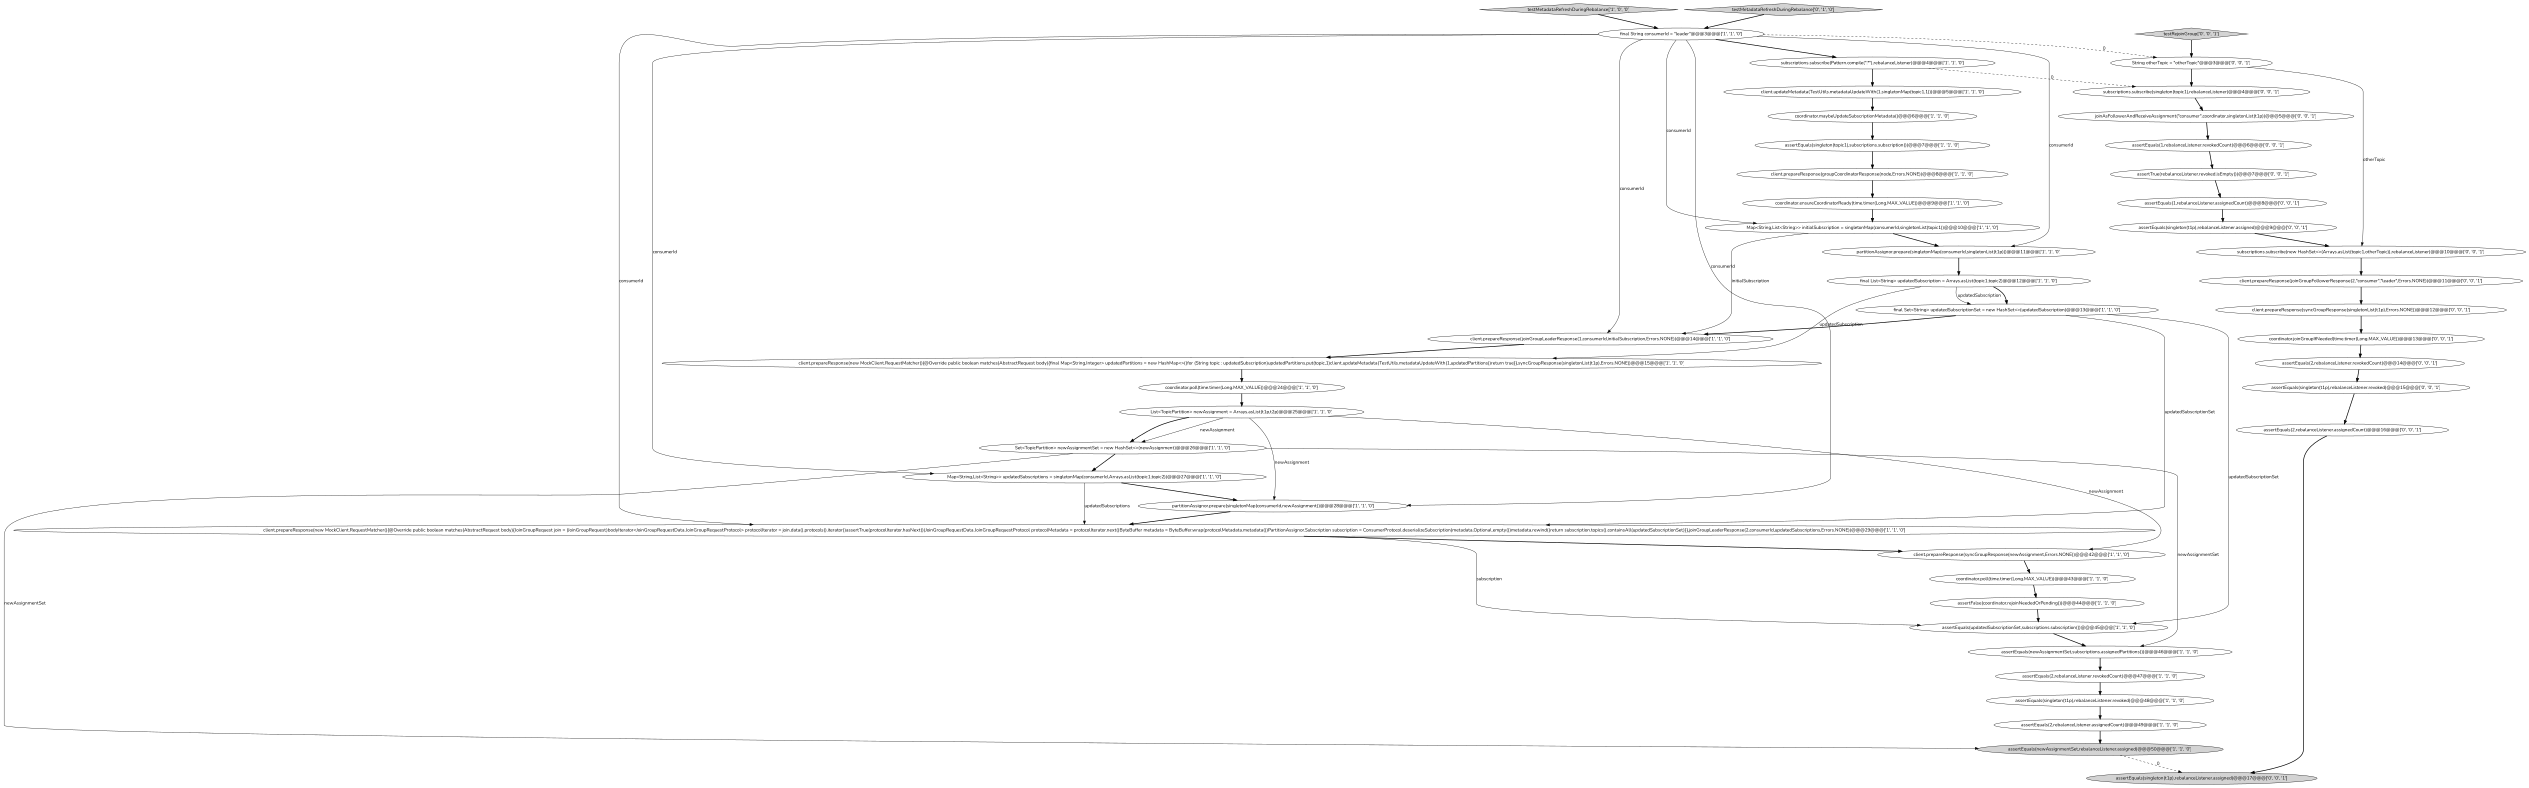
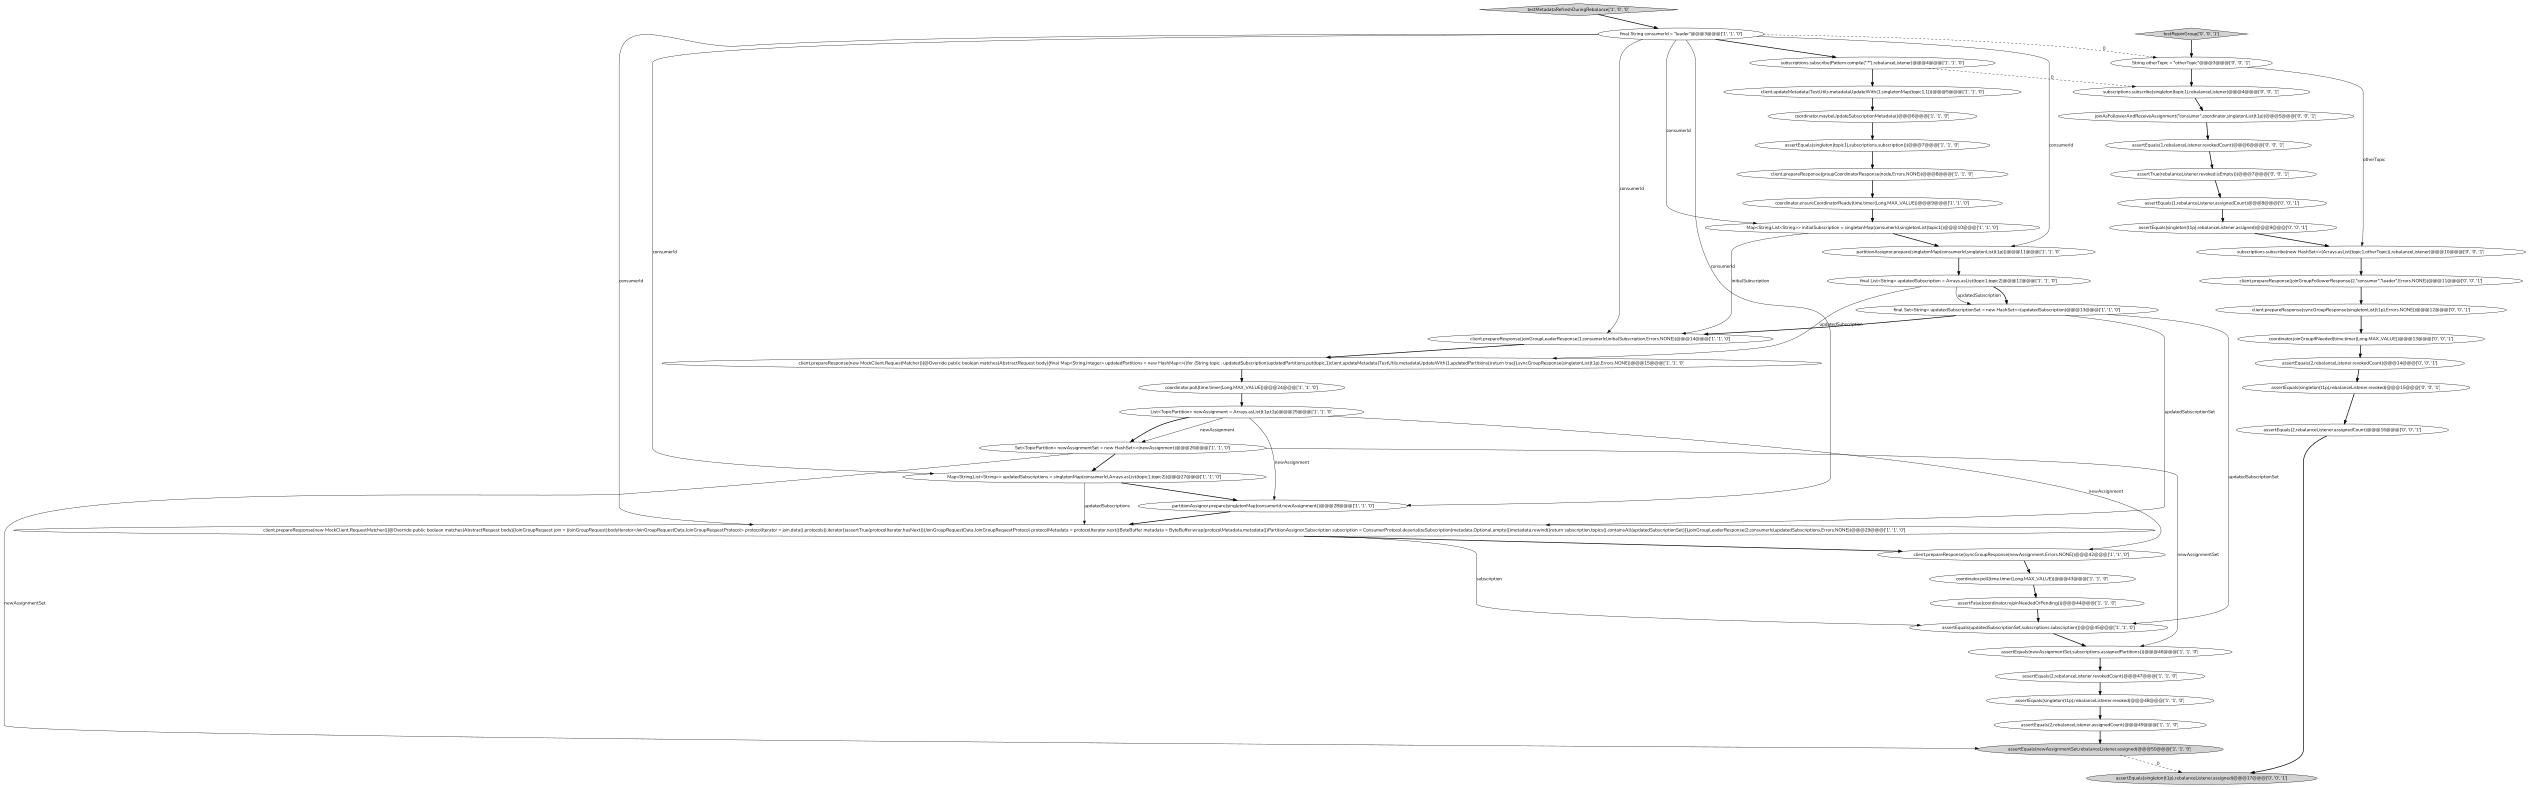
node "testMetadataRefreshDuringRebalance['0', '1', '0']": removed
